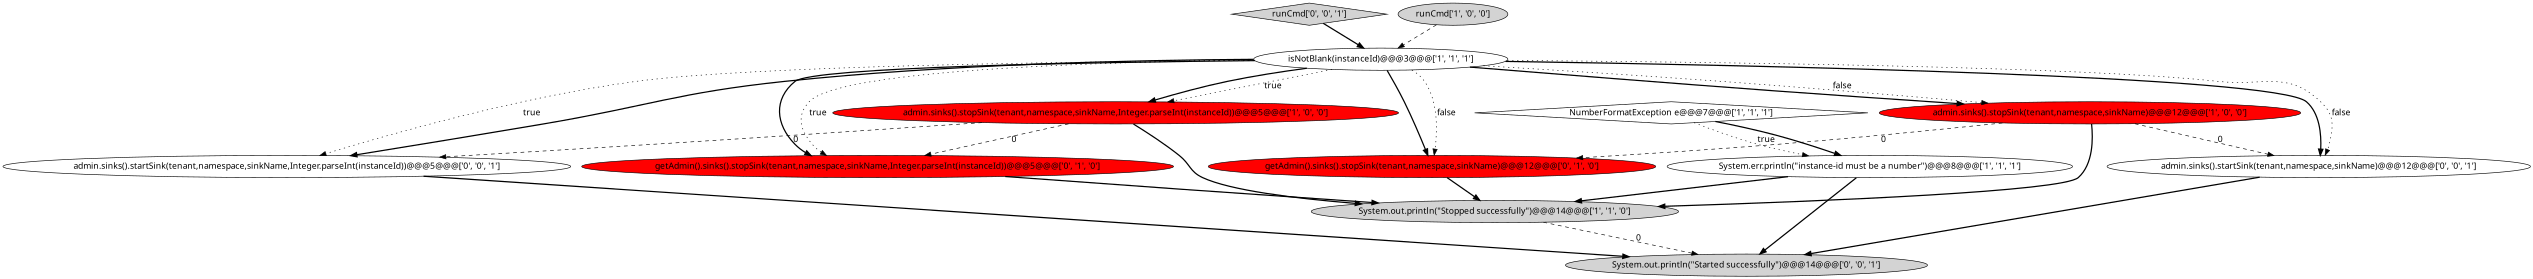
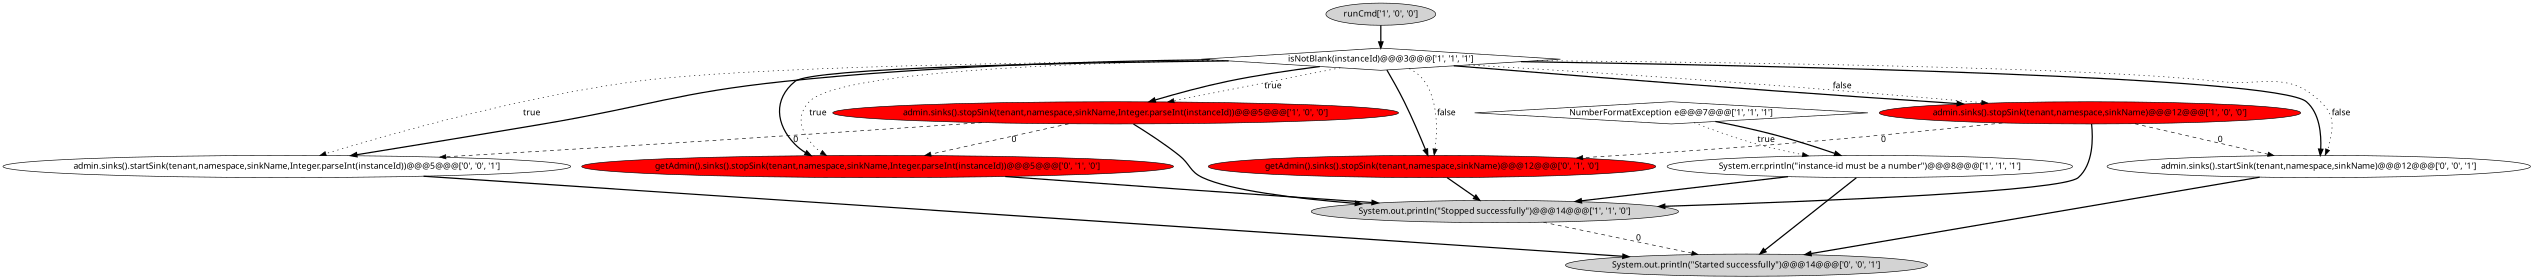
node "runCmd['0', '0', '1']": removed
edge "runCmd['1', '0', '0']" -> "isNotBlank(instanceId)@@@3@@@['1', '1', '1']": style dashed -> bold
node "isNotBlank(instanceId)@@@3@@@['1', '1', '1']": shape ellipse -> diamond
